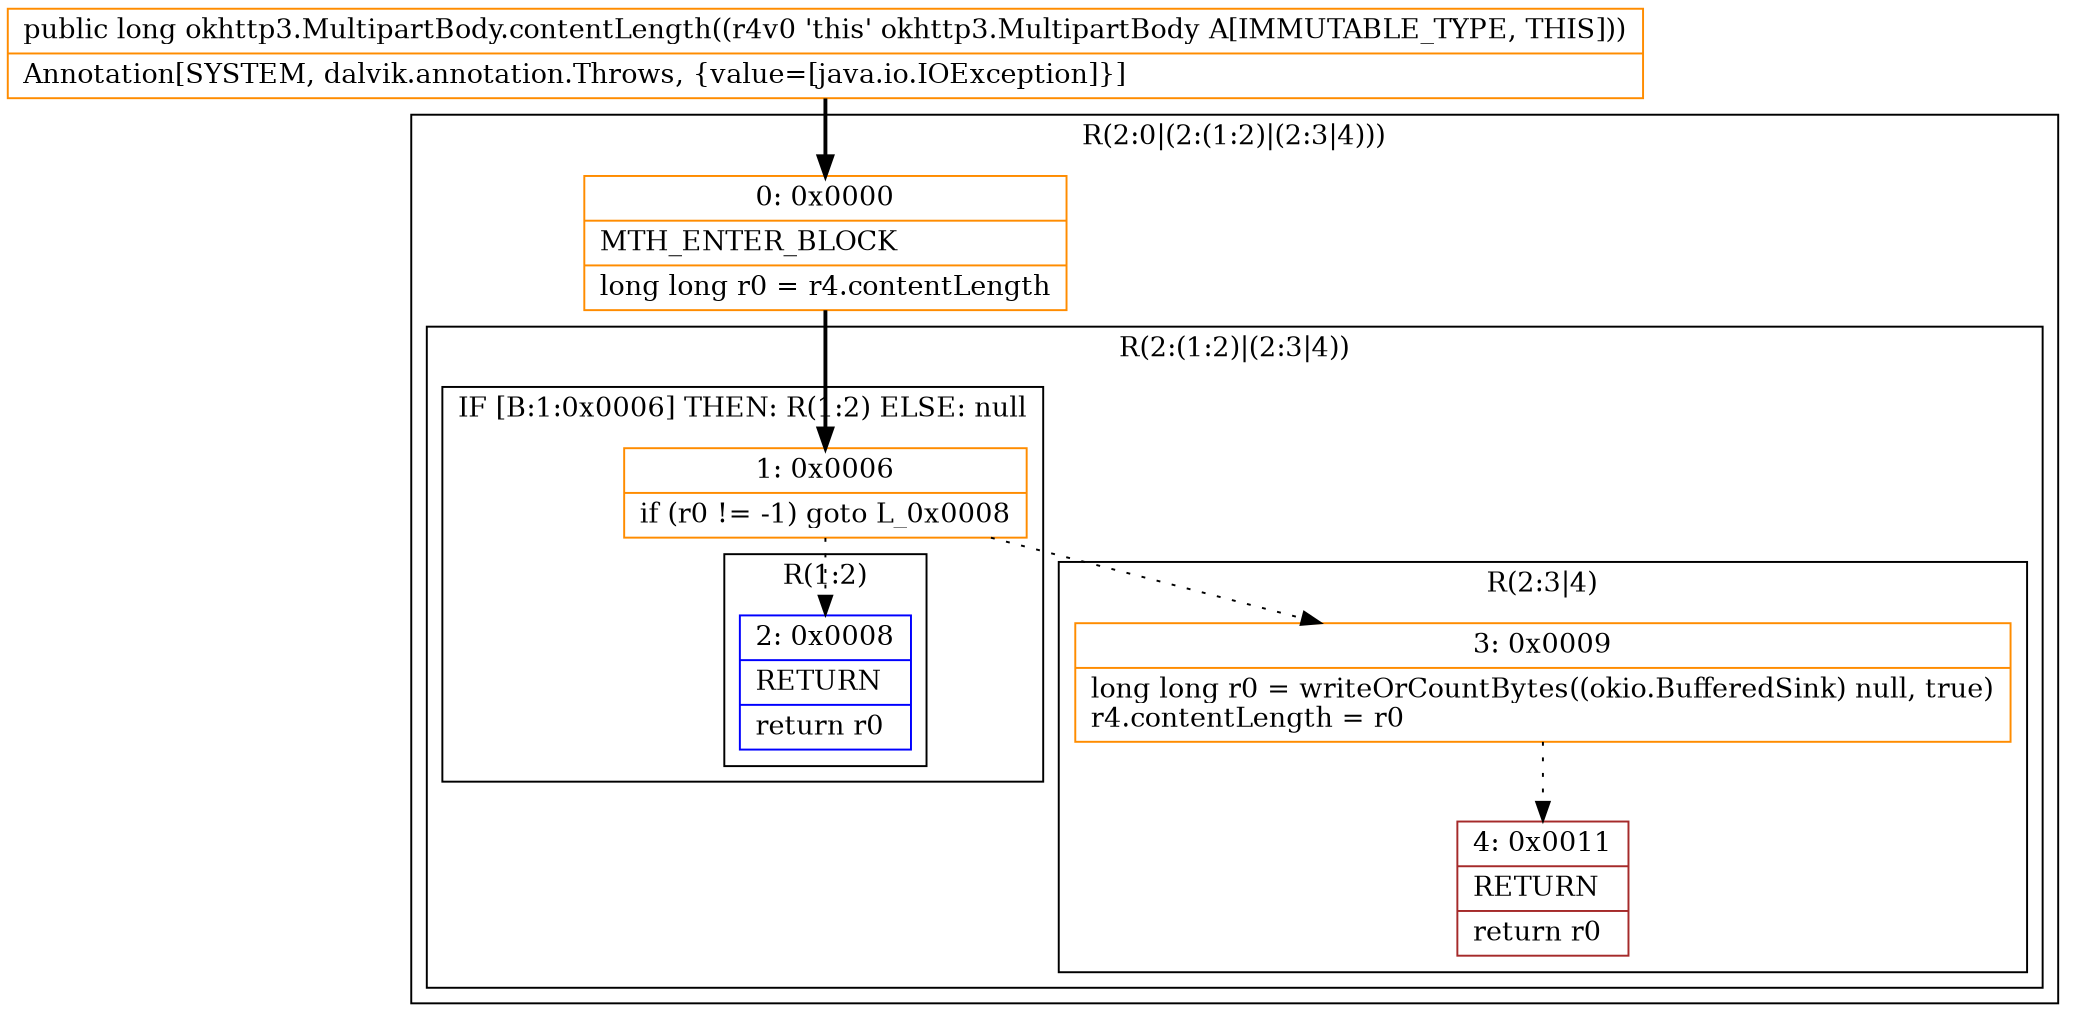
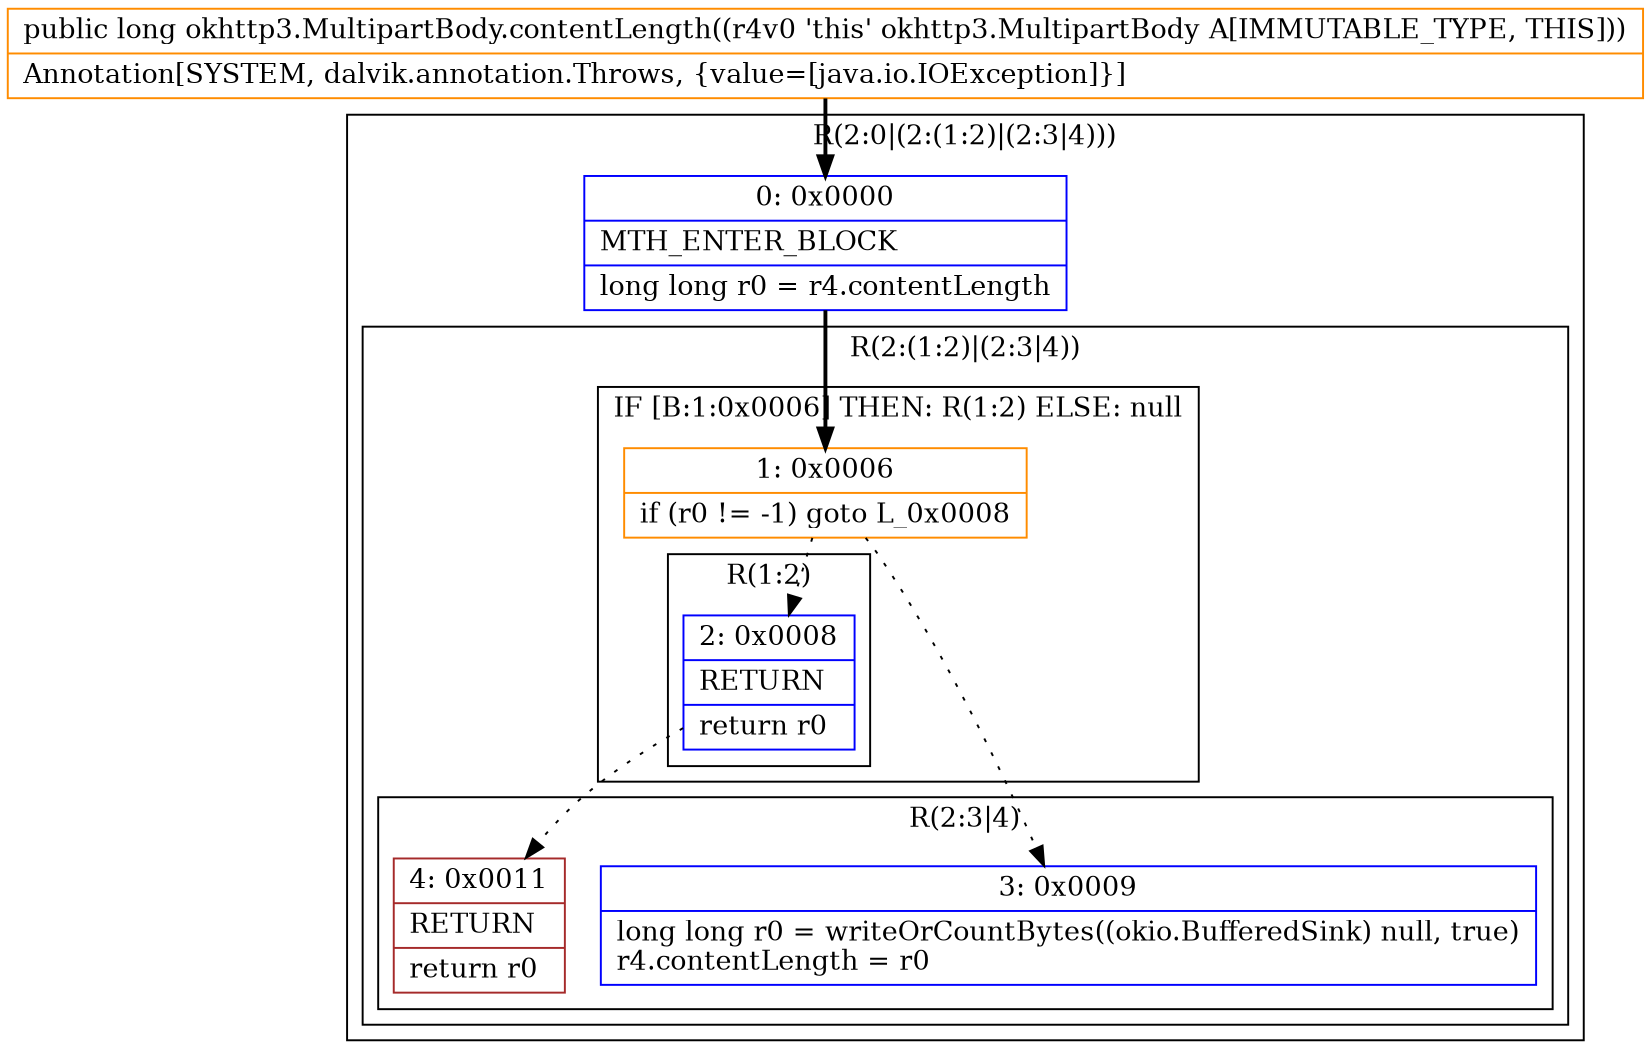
node "0: 0x0000": color darkorange -> blue
node "3: 0x0009": color darkorange -> blue
edge "3: 0x0009" -> "4: 0x0011": now "2: 0x0008" -> "4: 0x0011"
